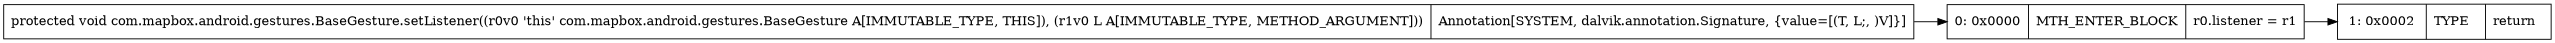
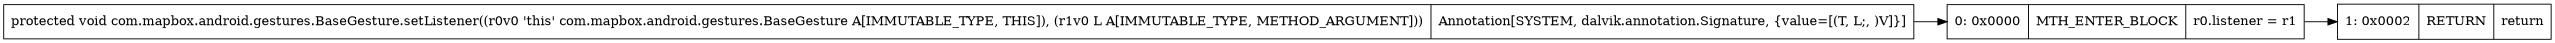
node "1: 0x0002": text "TYPE" -> "RETURN"
